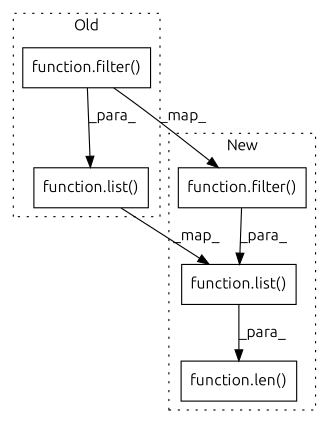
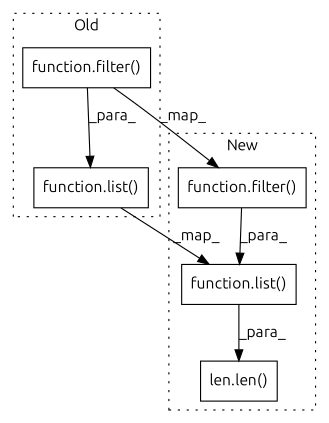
node "function.len()": label "function.len()" -> "len.len()"
